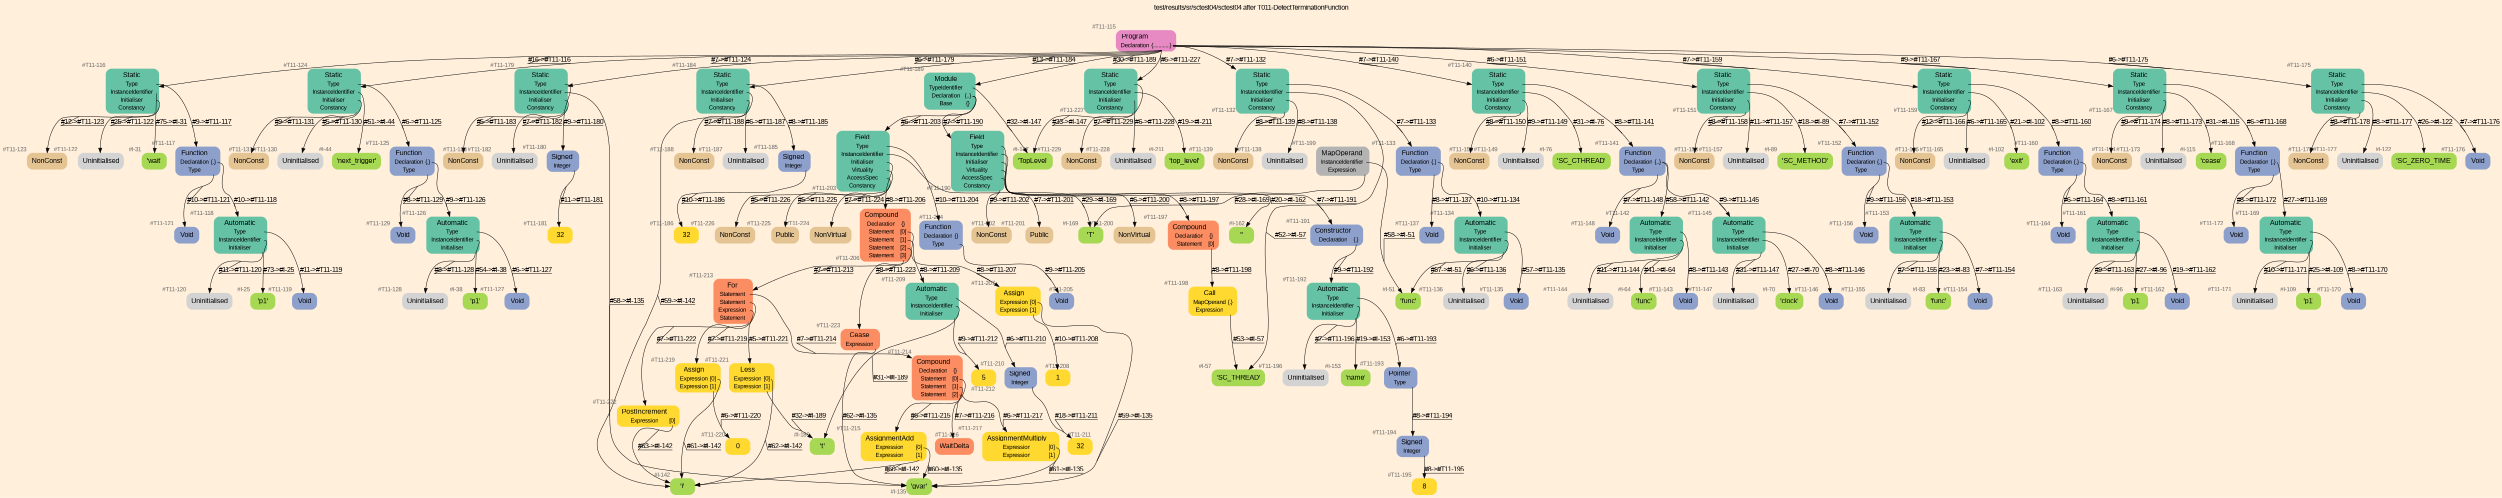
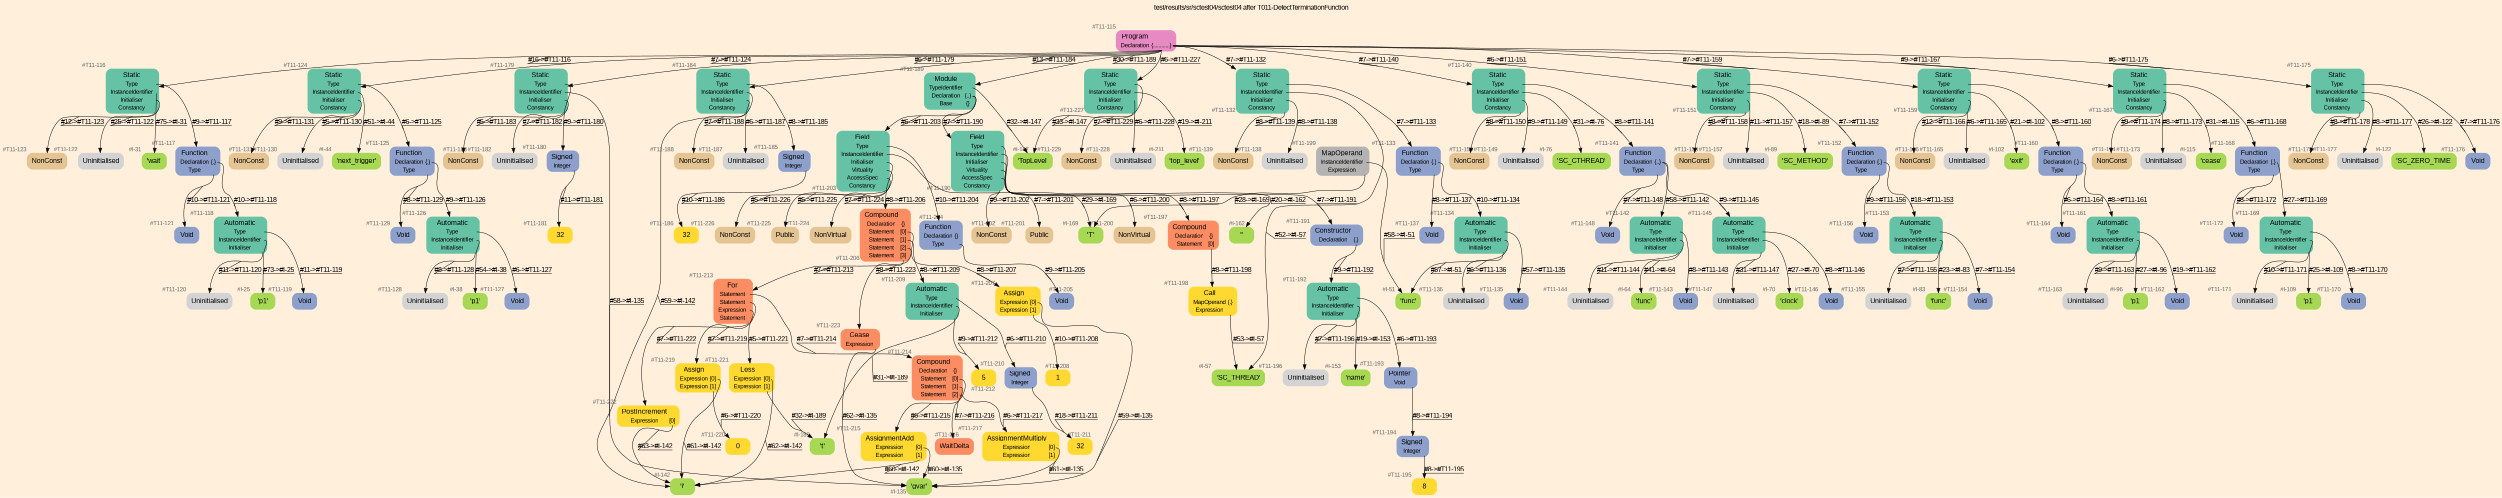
node "Pointer": text "Type" -> "Void"
